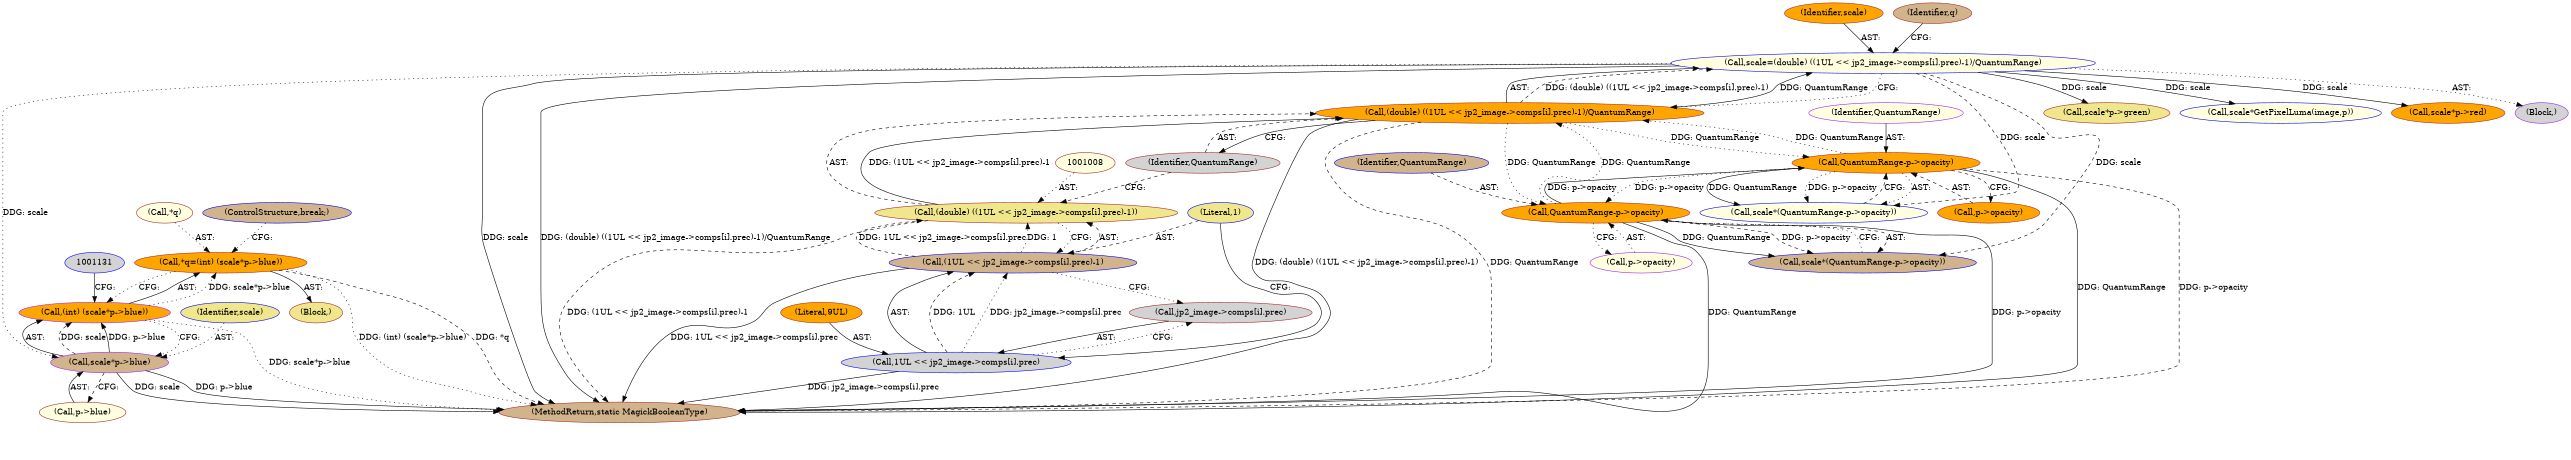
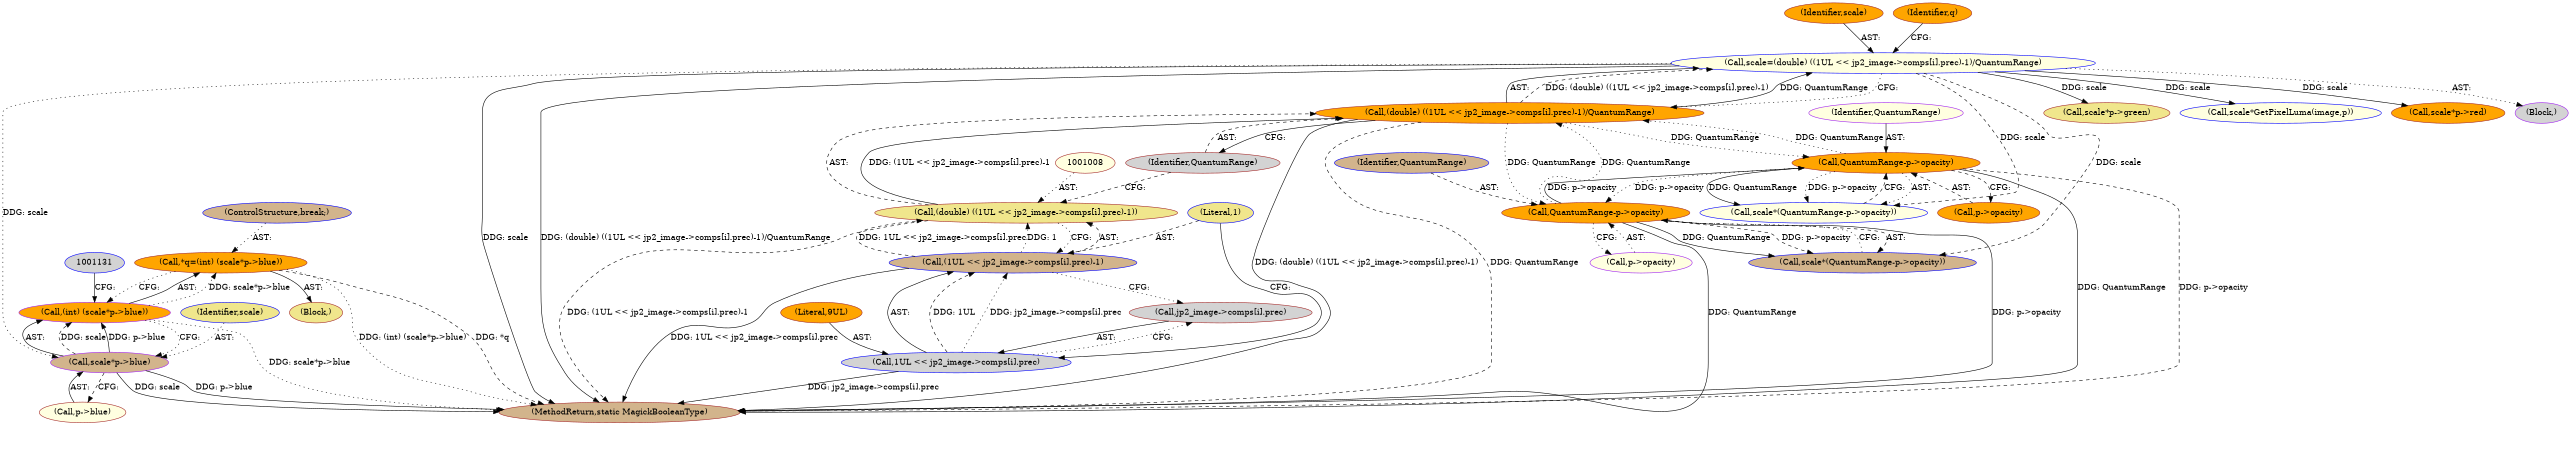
node "(Identifier,q)": fillcolor tan -> orange
node "(Call,*q)": removed
edge "(ControlStructure,break;)" -> "(Call,*q=(int) (scale*p->blue))": label "CFG: " -> "AST: "
